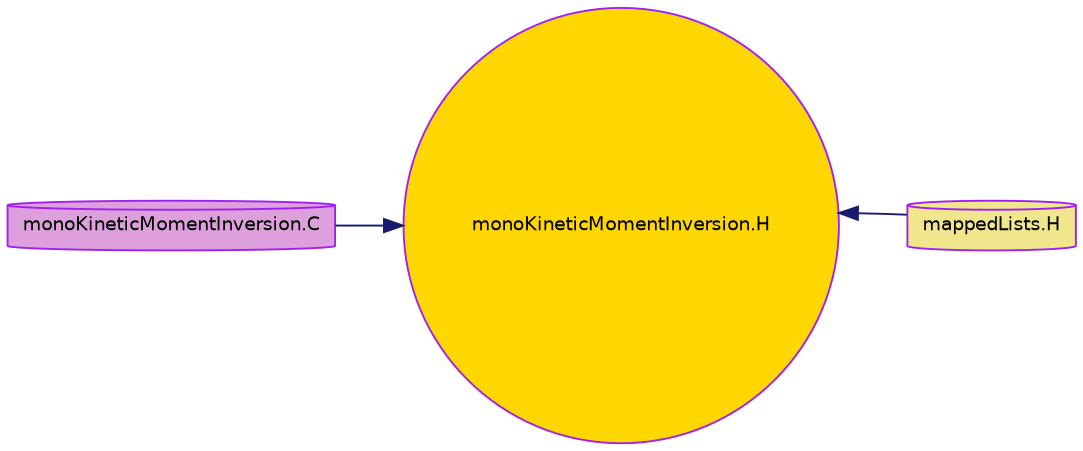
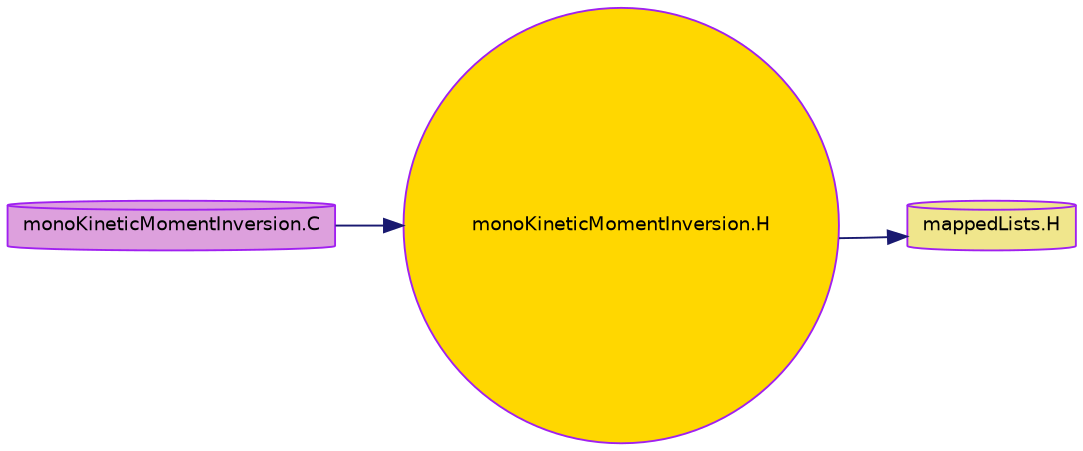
edge "mappedLists.H" -> "monoKineticMomentInversion.H": reversed
